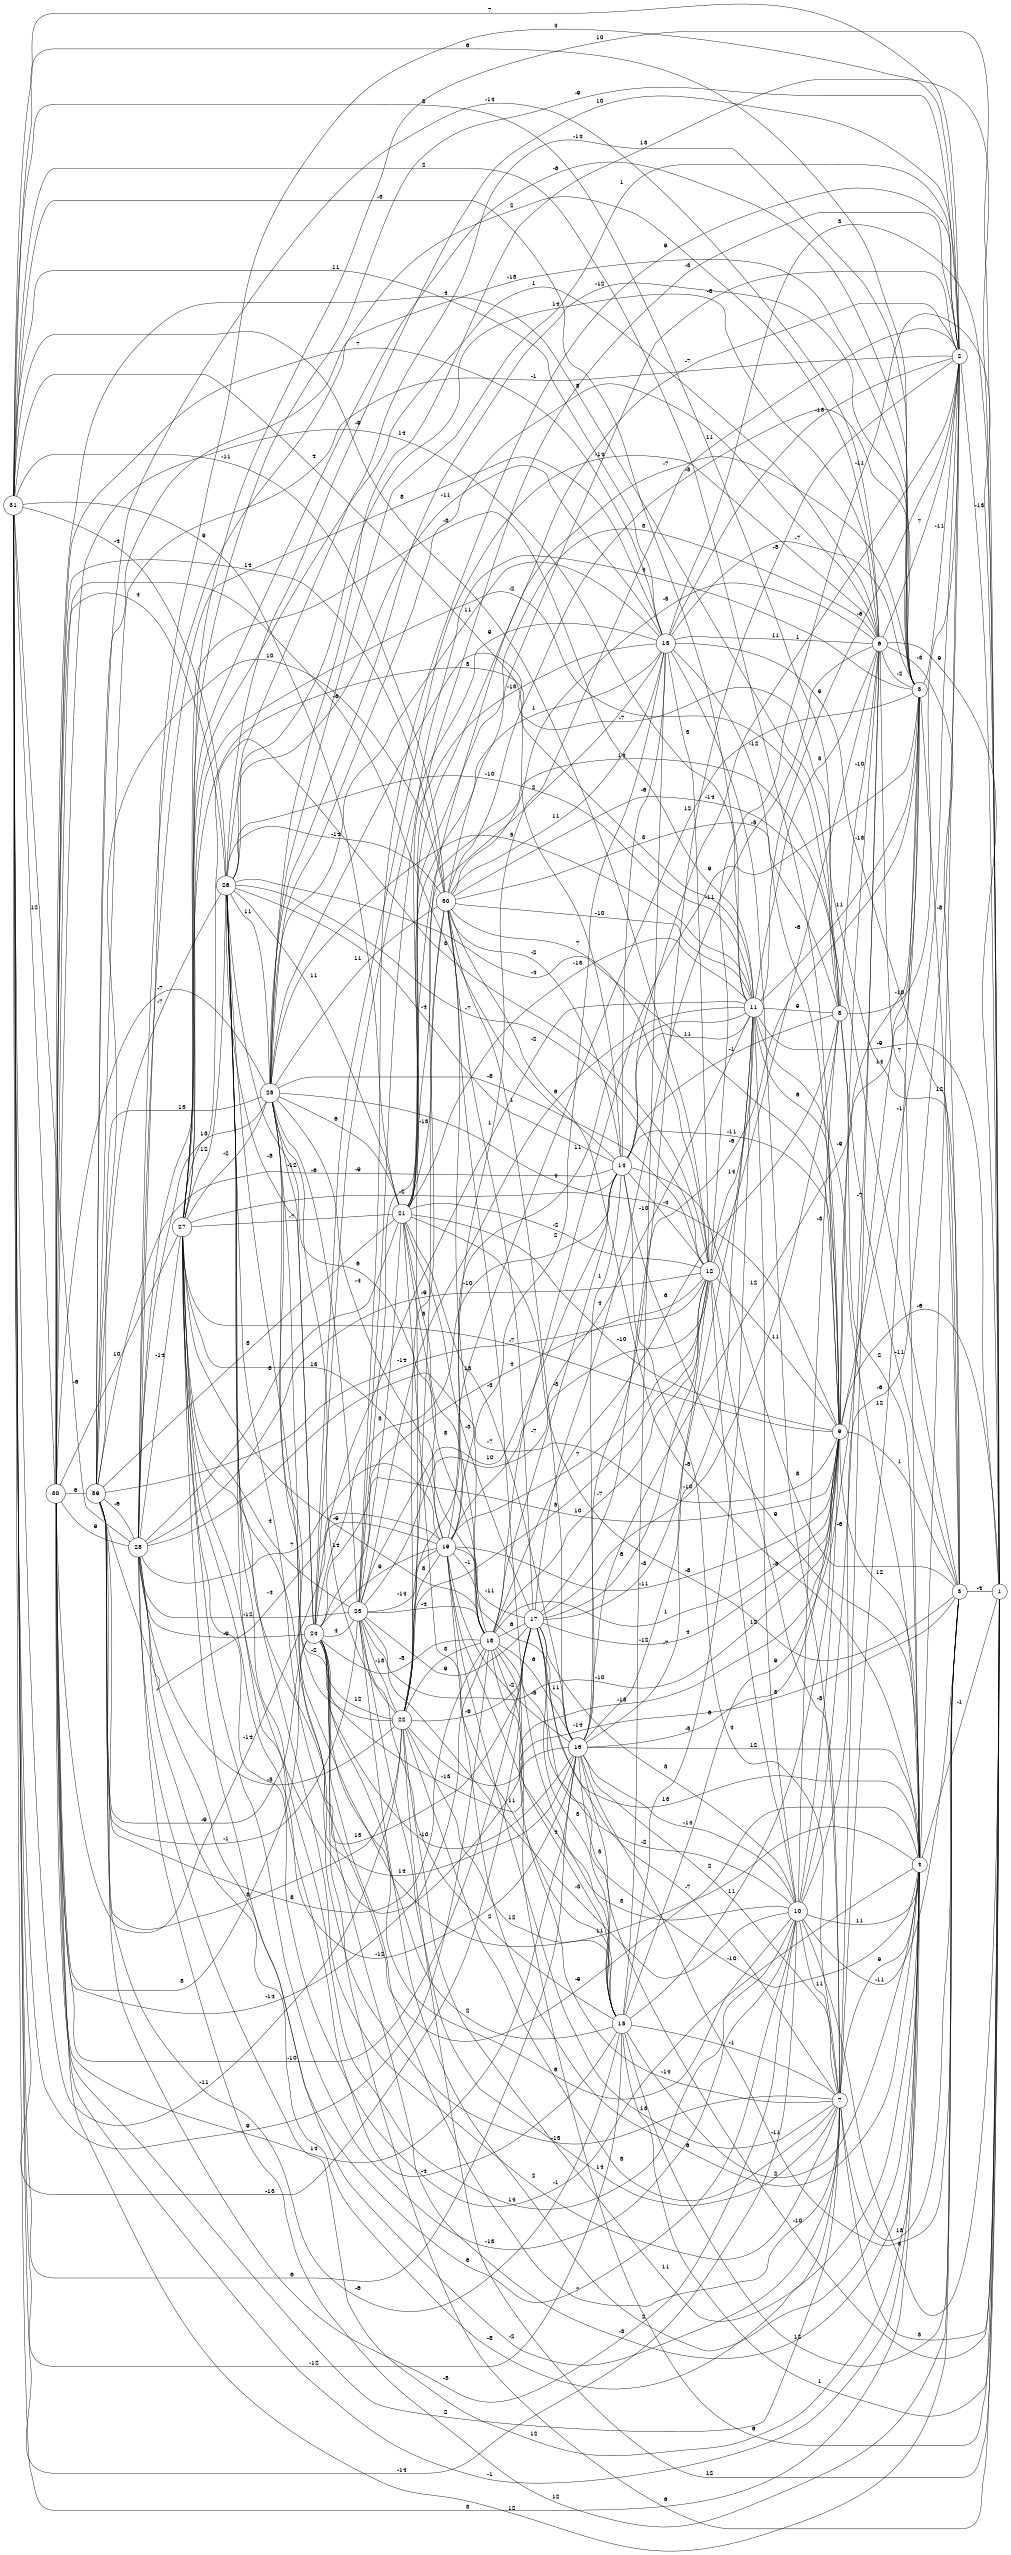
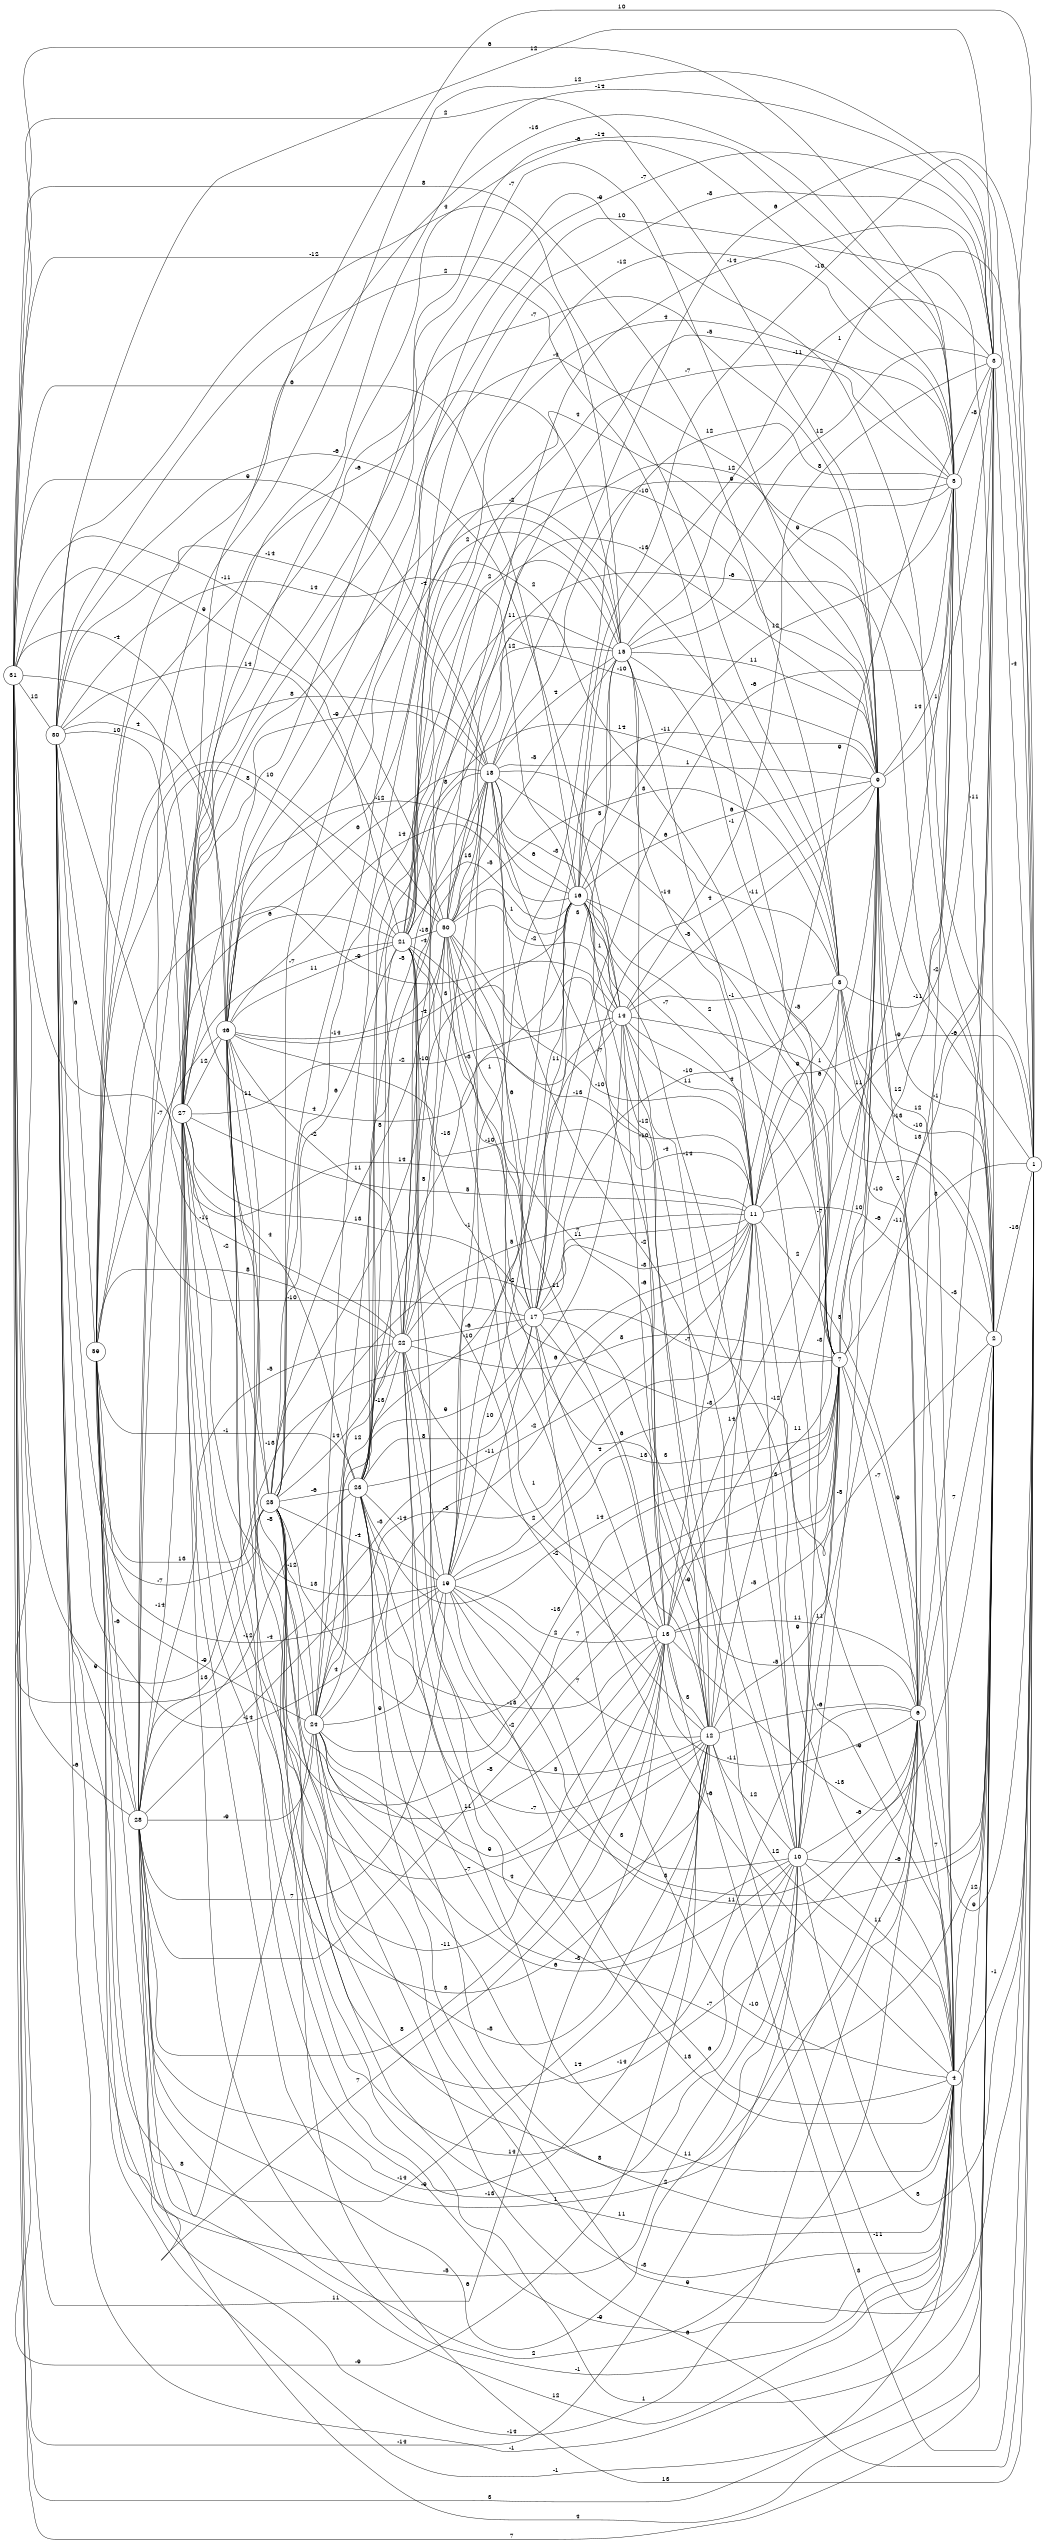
edge "6" -- "50": label "-5" -> "-9"
node "26": label "26" -> "46"
edge "50" -- "4": label "-5" -> "-6"
edge "9" -- "24": now "9" -- "7"
